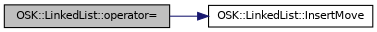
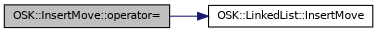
node "OSK::LinkedList::operator=": label "OSK::LinkedList::operator=" -> "OSK::InsertMove::operator="
